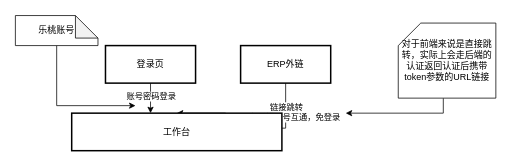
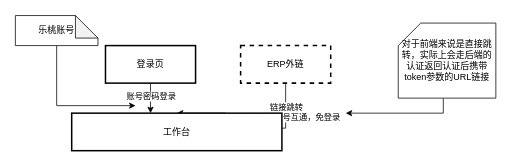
node "ERP外链": style solid -> dashed
